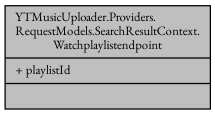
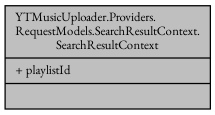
node "YTMusicUploader.Providers.": text "Watchplaylistendpoint" -> "SearchResultContext"
